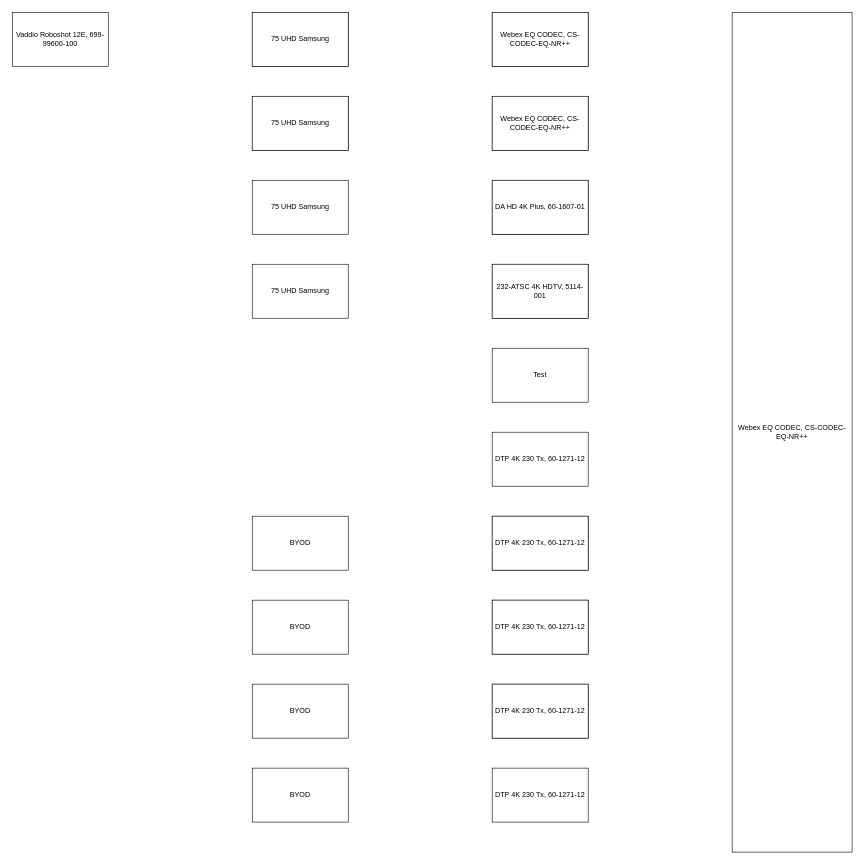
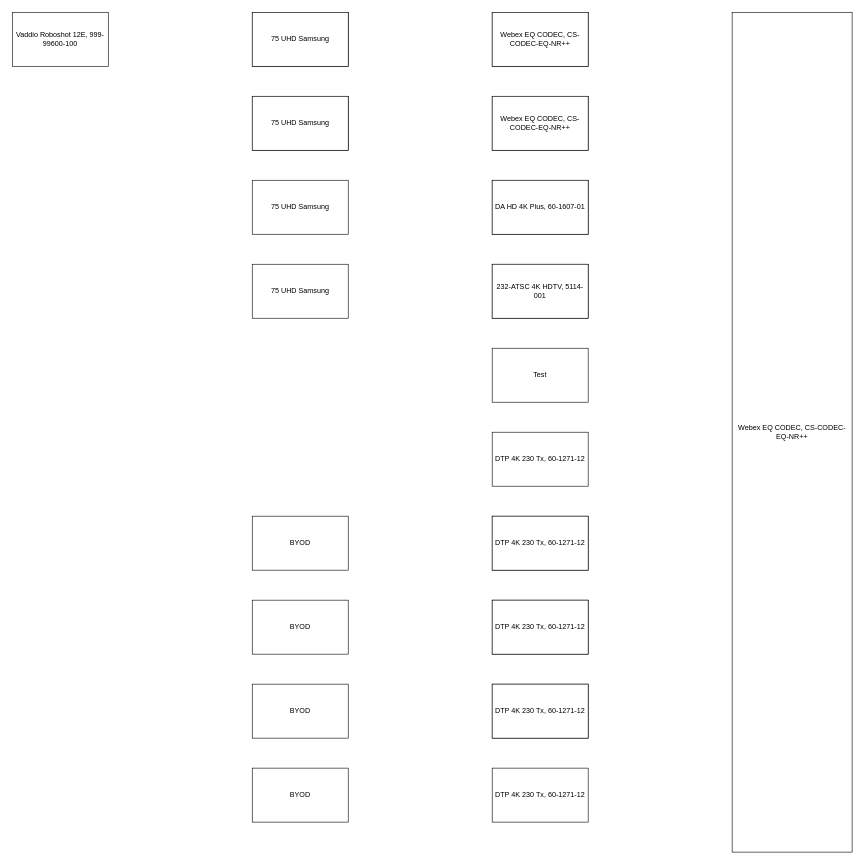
node "Vaddio Roboshot 12E, 699-99600-100": label "Vaddio Roboshot 12E, 699-99600-100" -> "Vaddio Roboshot 12E, 999-99600-100"
